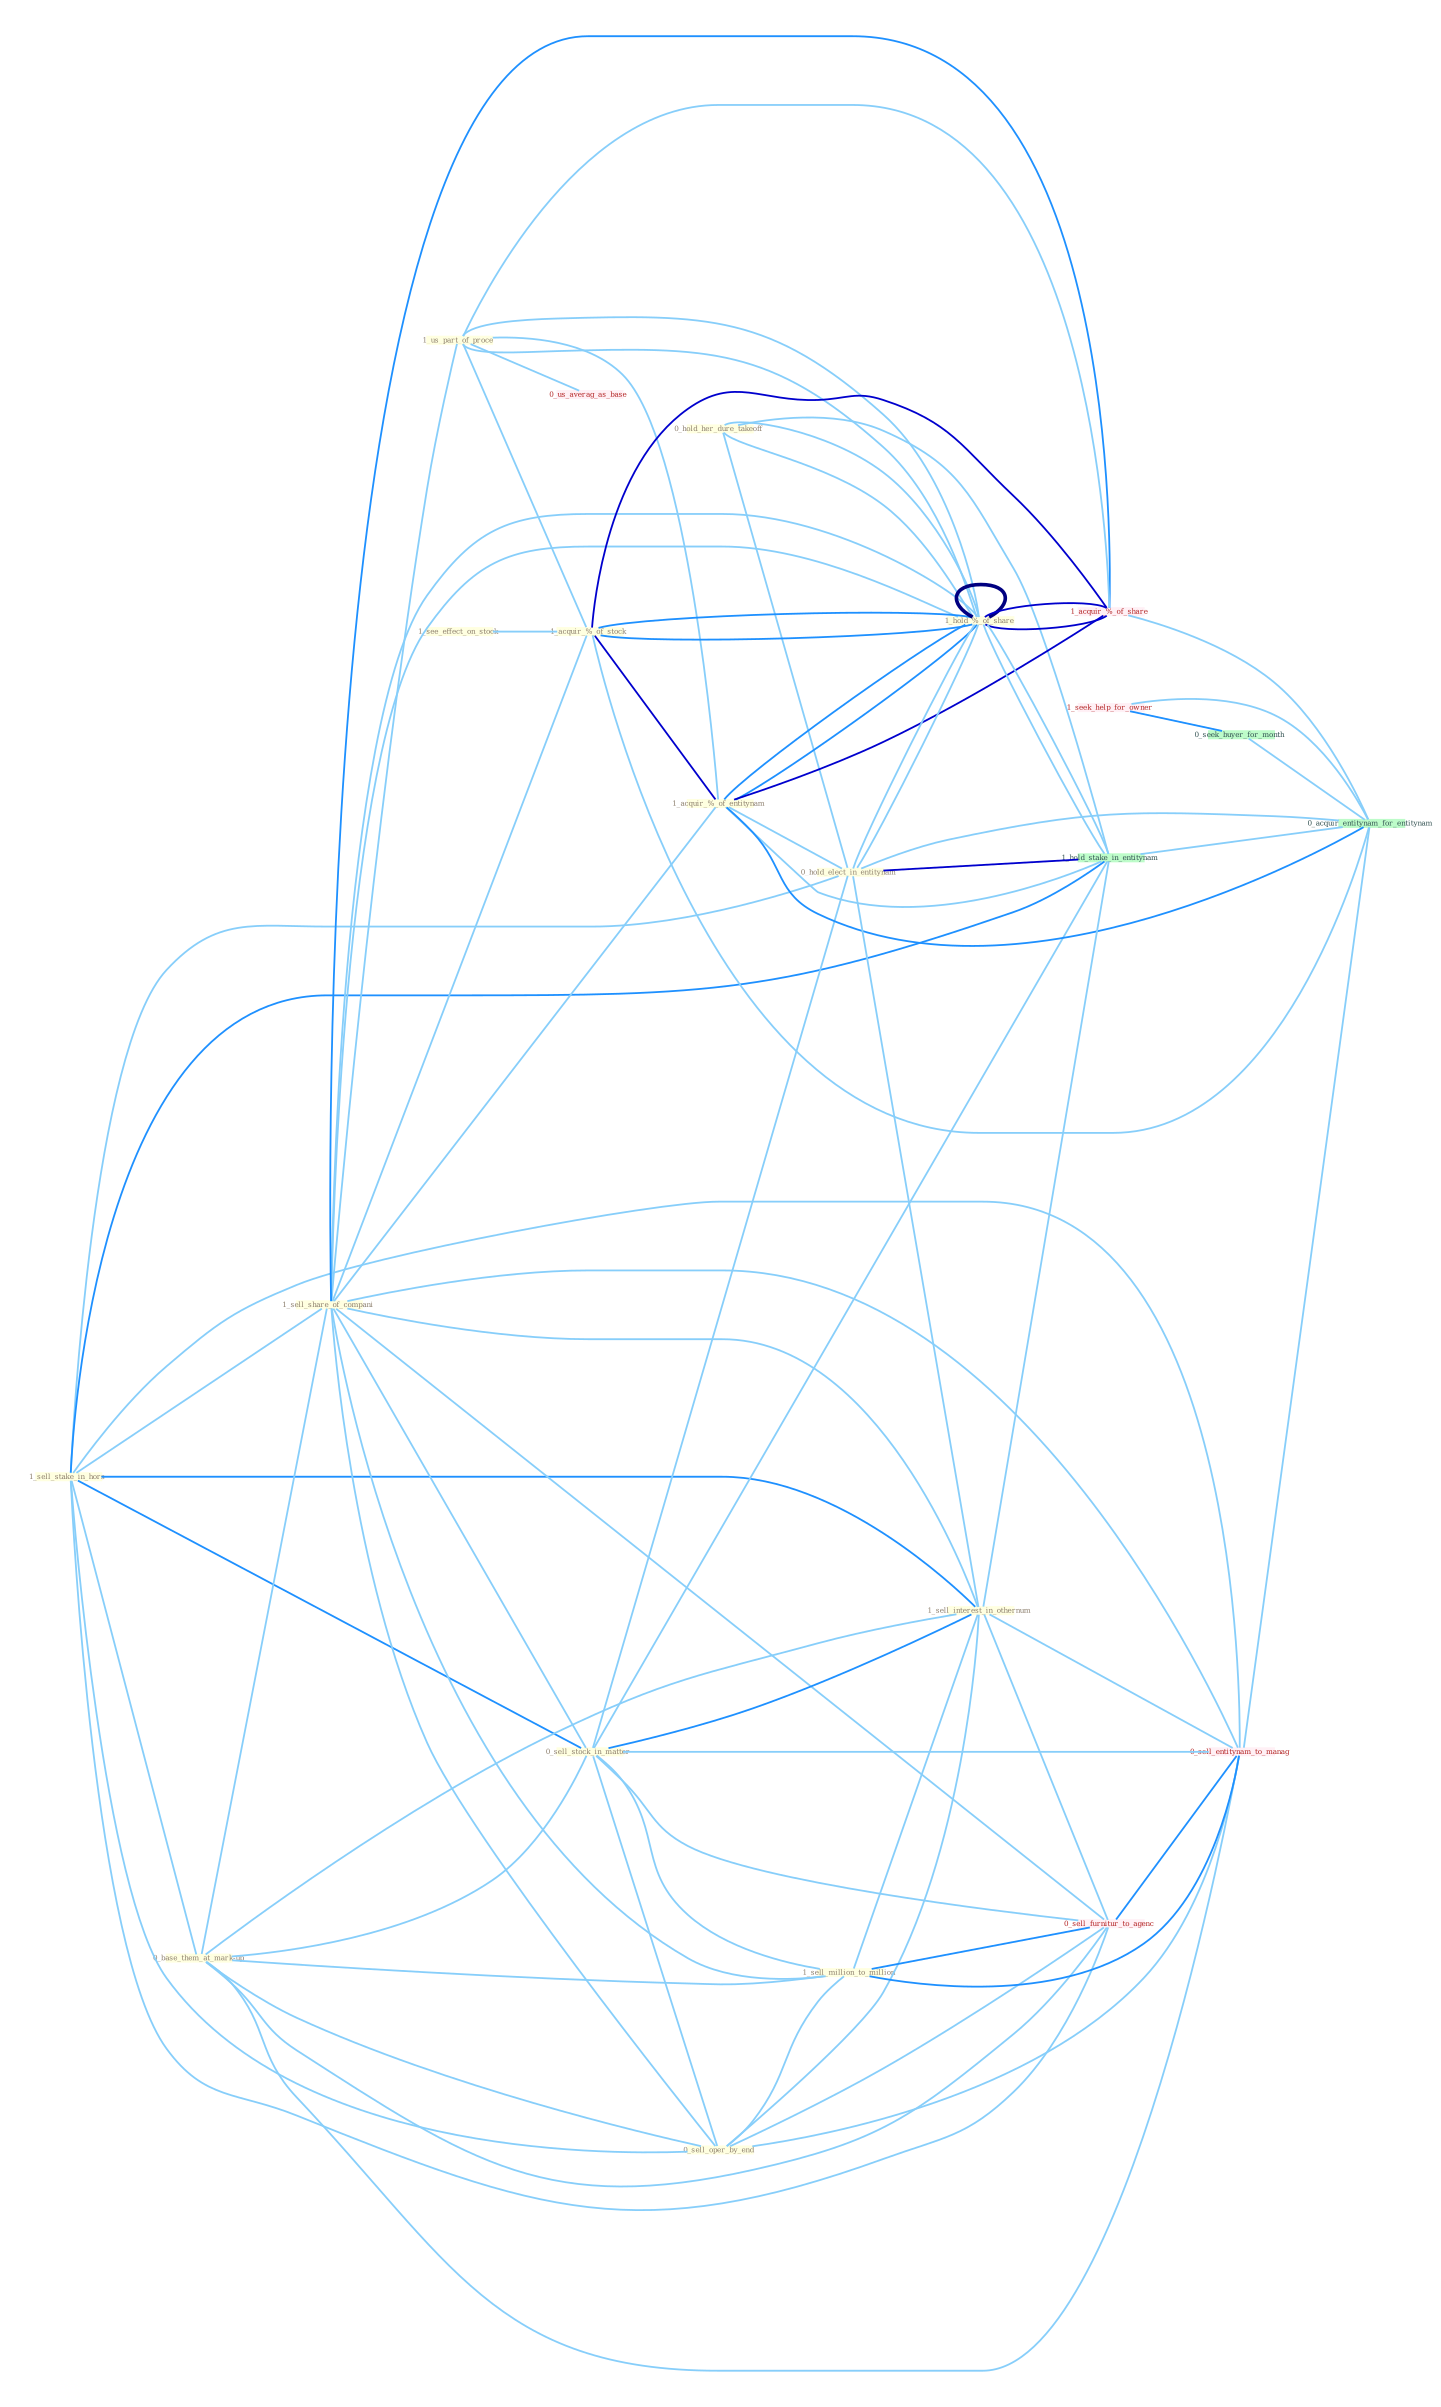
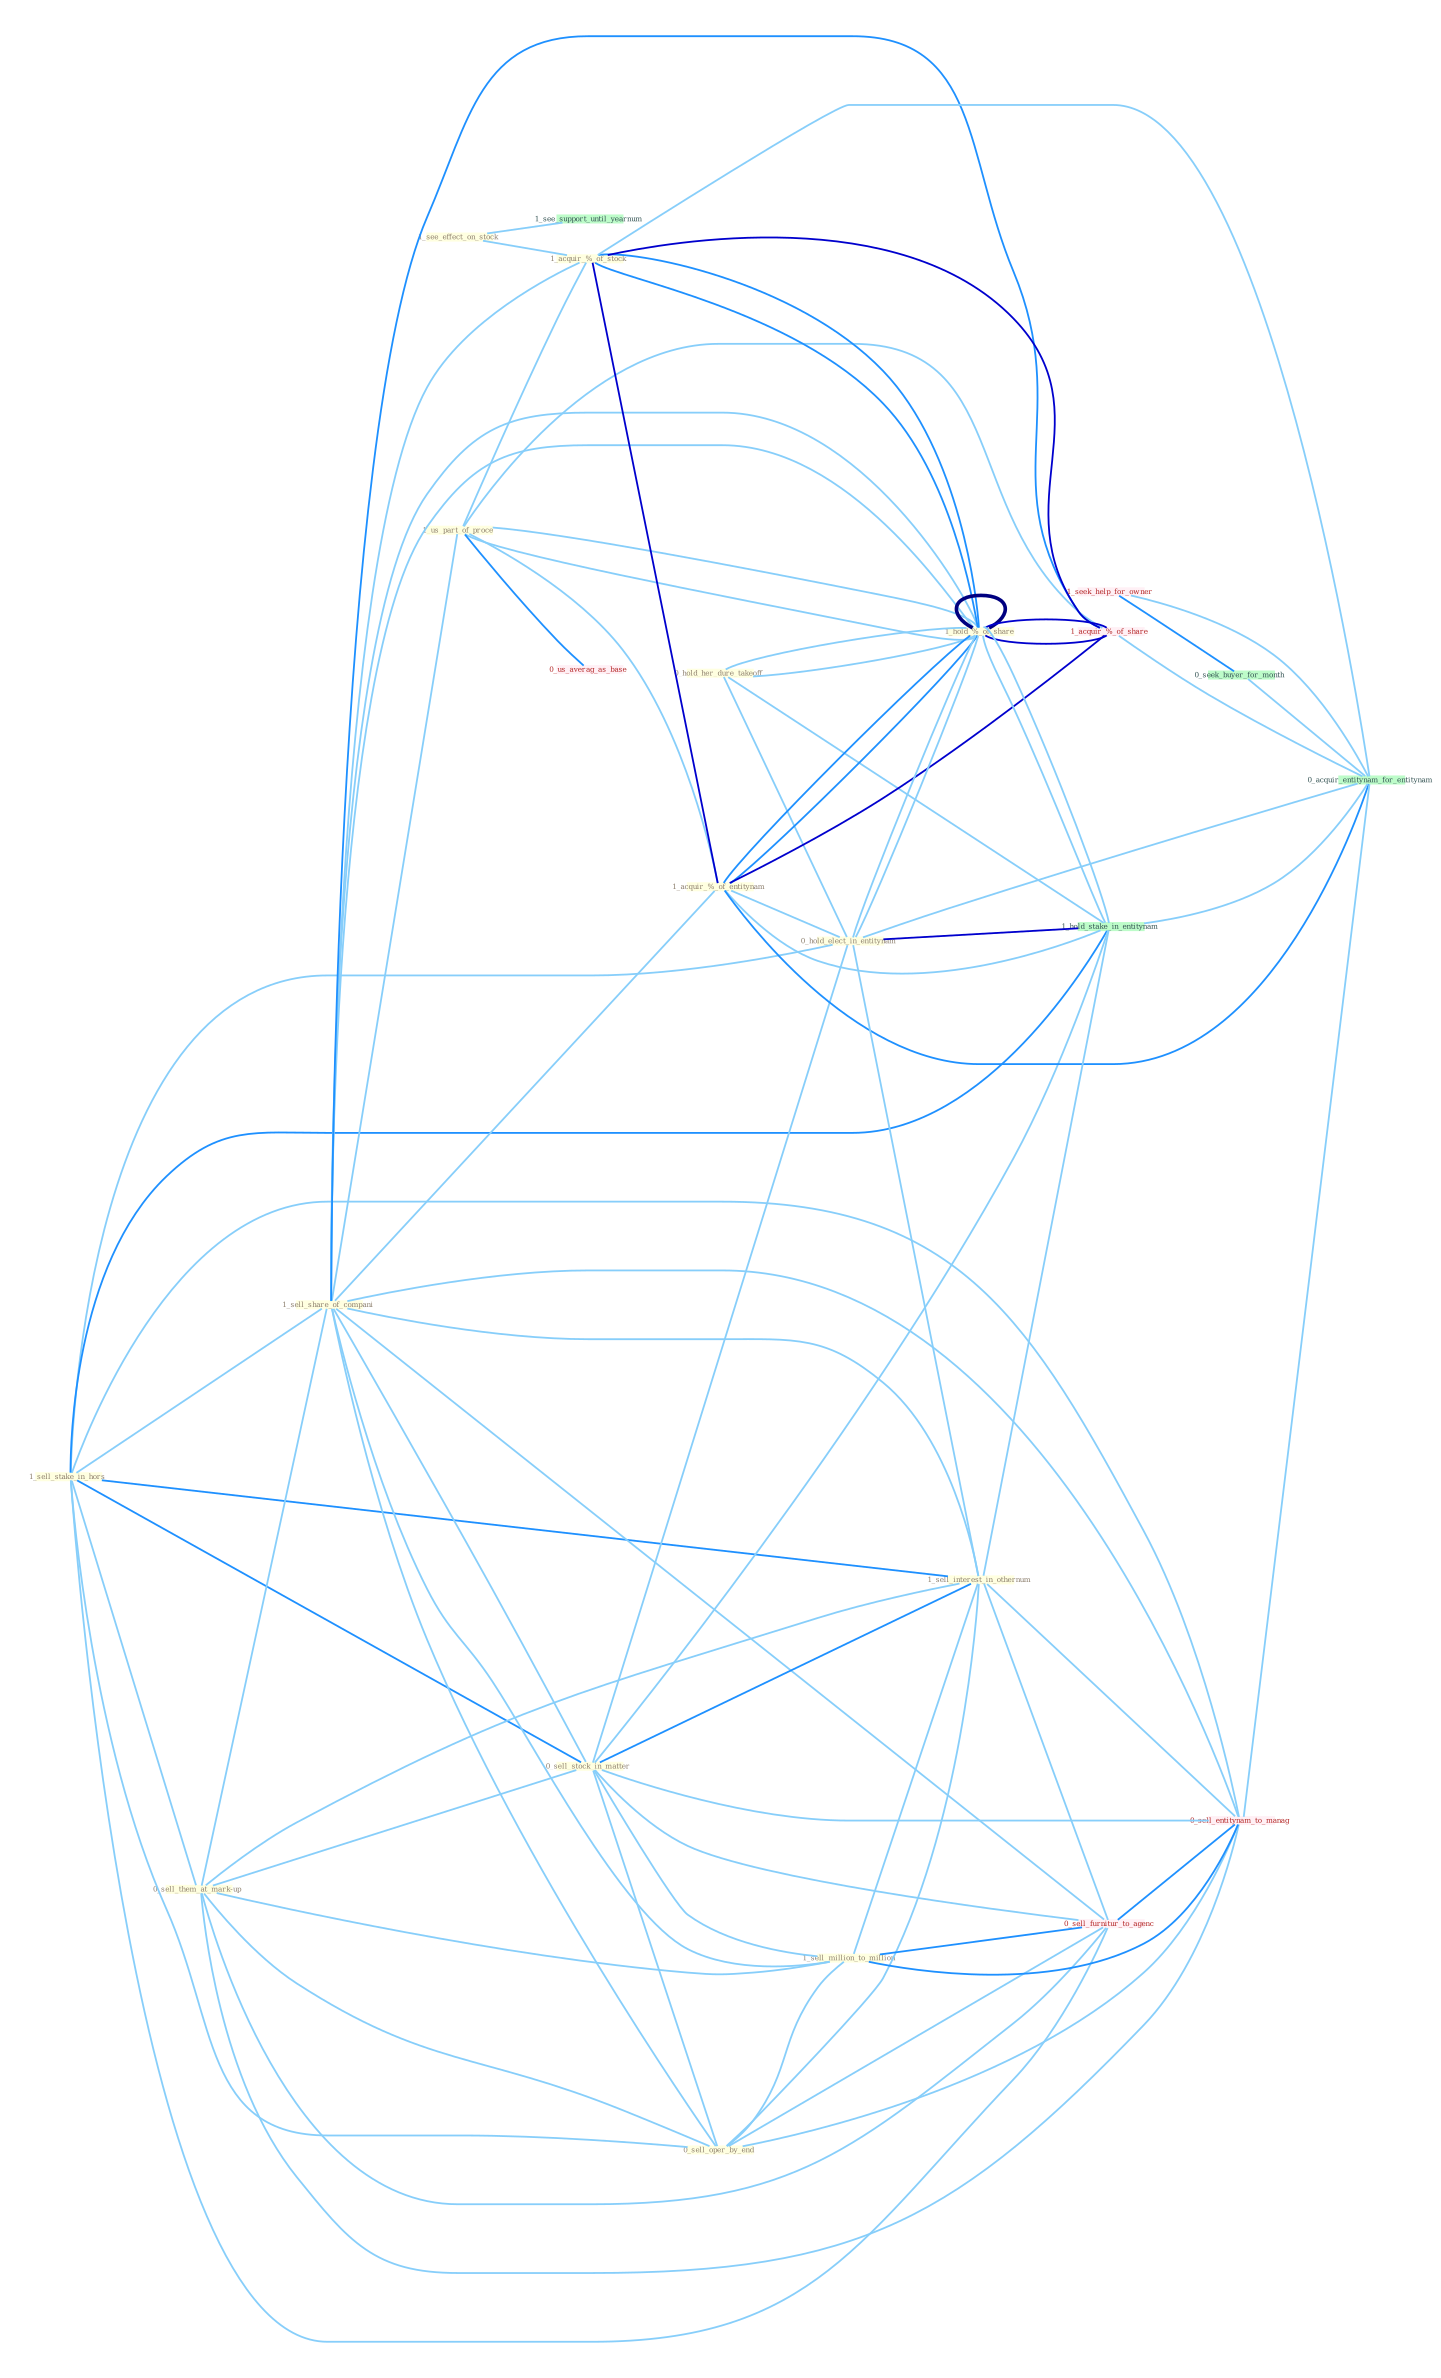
node "1_see_support_until_yearnum": added
edge "1_us_part_of_proce" -- "0_us_averag_as_base": color #87cefa -> #1e90ff
node "0_base_them_at_mark-up": label "0_base_them_at_mark-up" -> "0_sell_them_at_mark-up"
